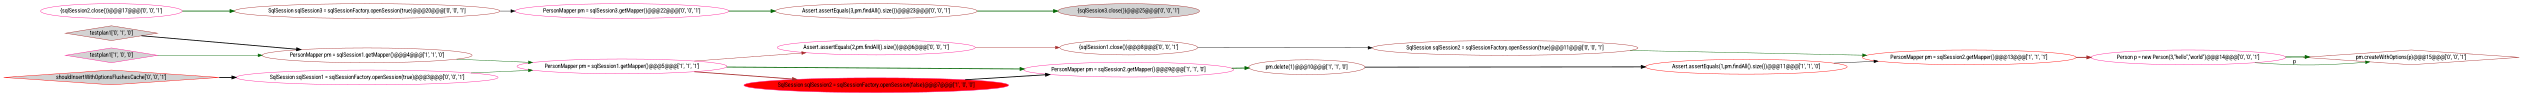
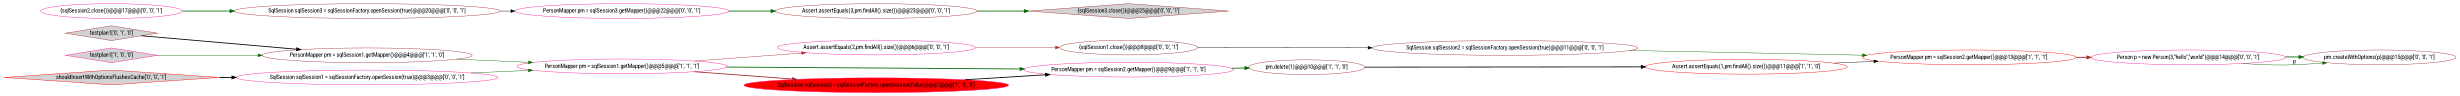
node "{sqlSession3.close()}@@@25@@@['0', '0', '1']": shape ellipse -> diamond
node "pm.createWithOptions(p)@@@15@@@['0', '0', '1']": shape diamond -> ellipse
